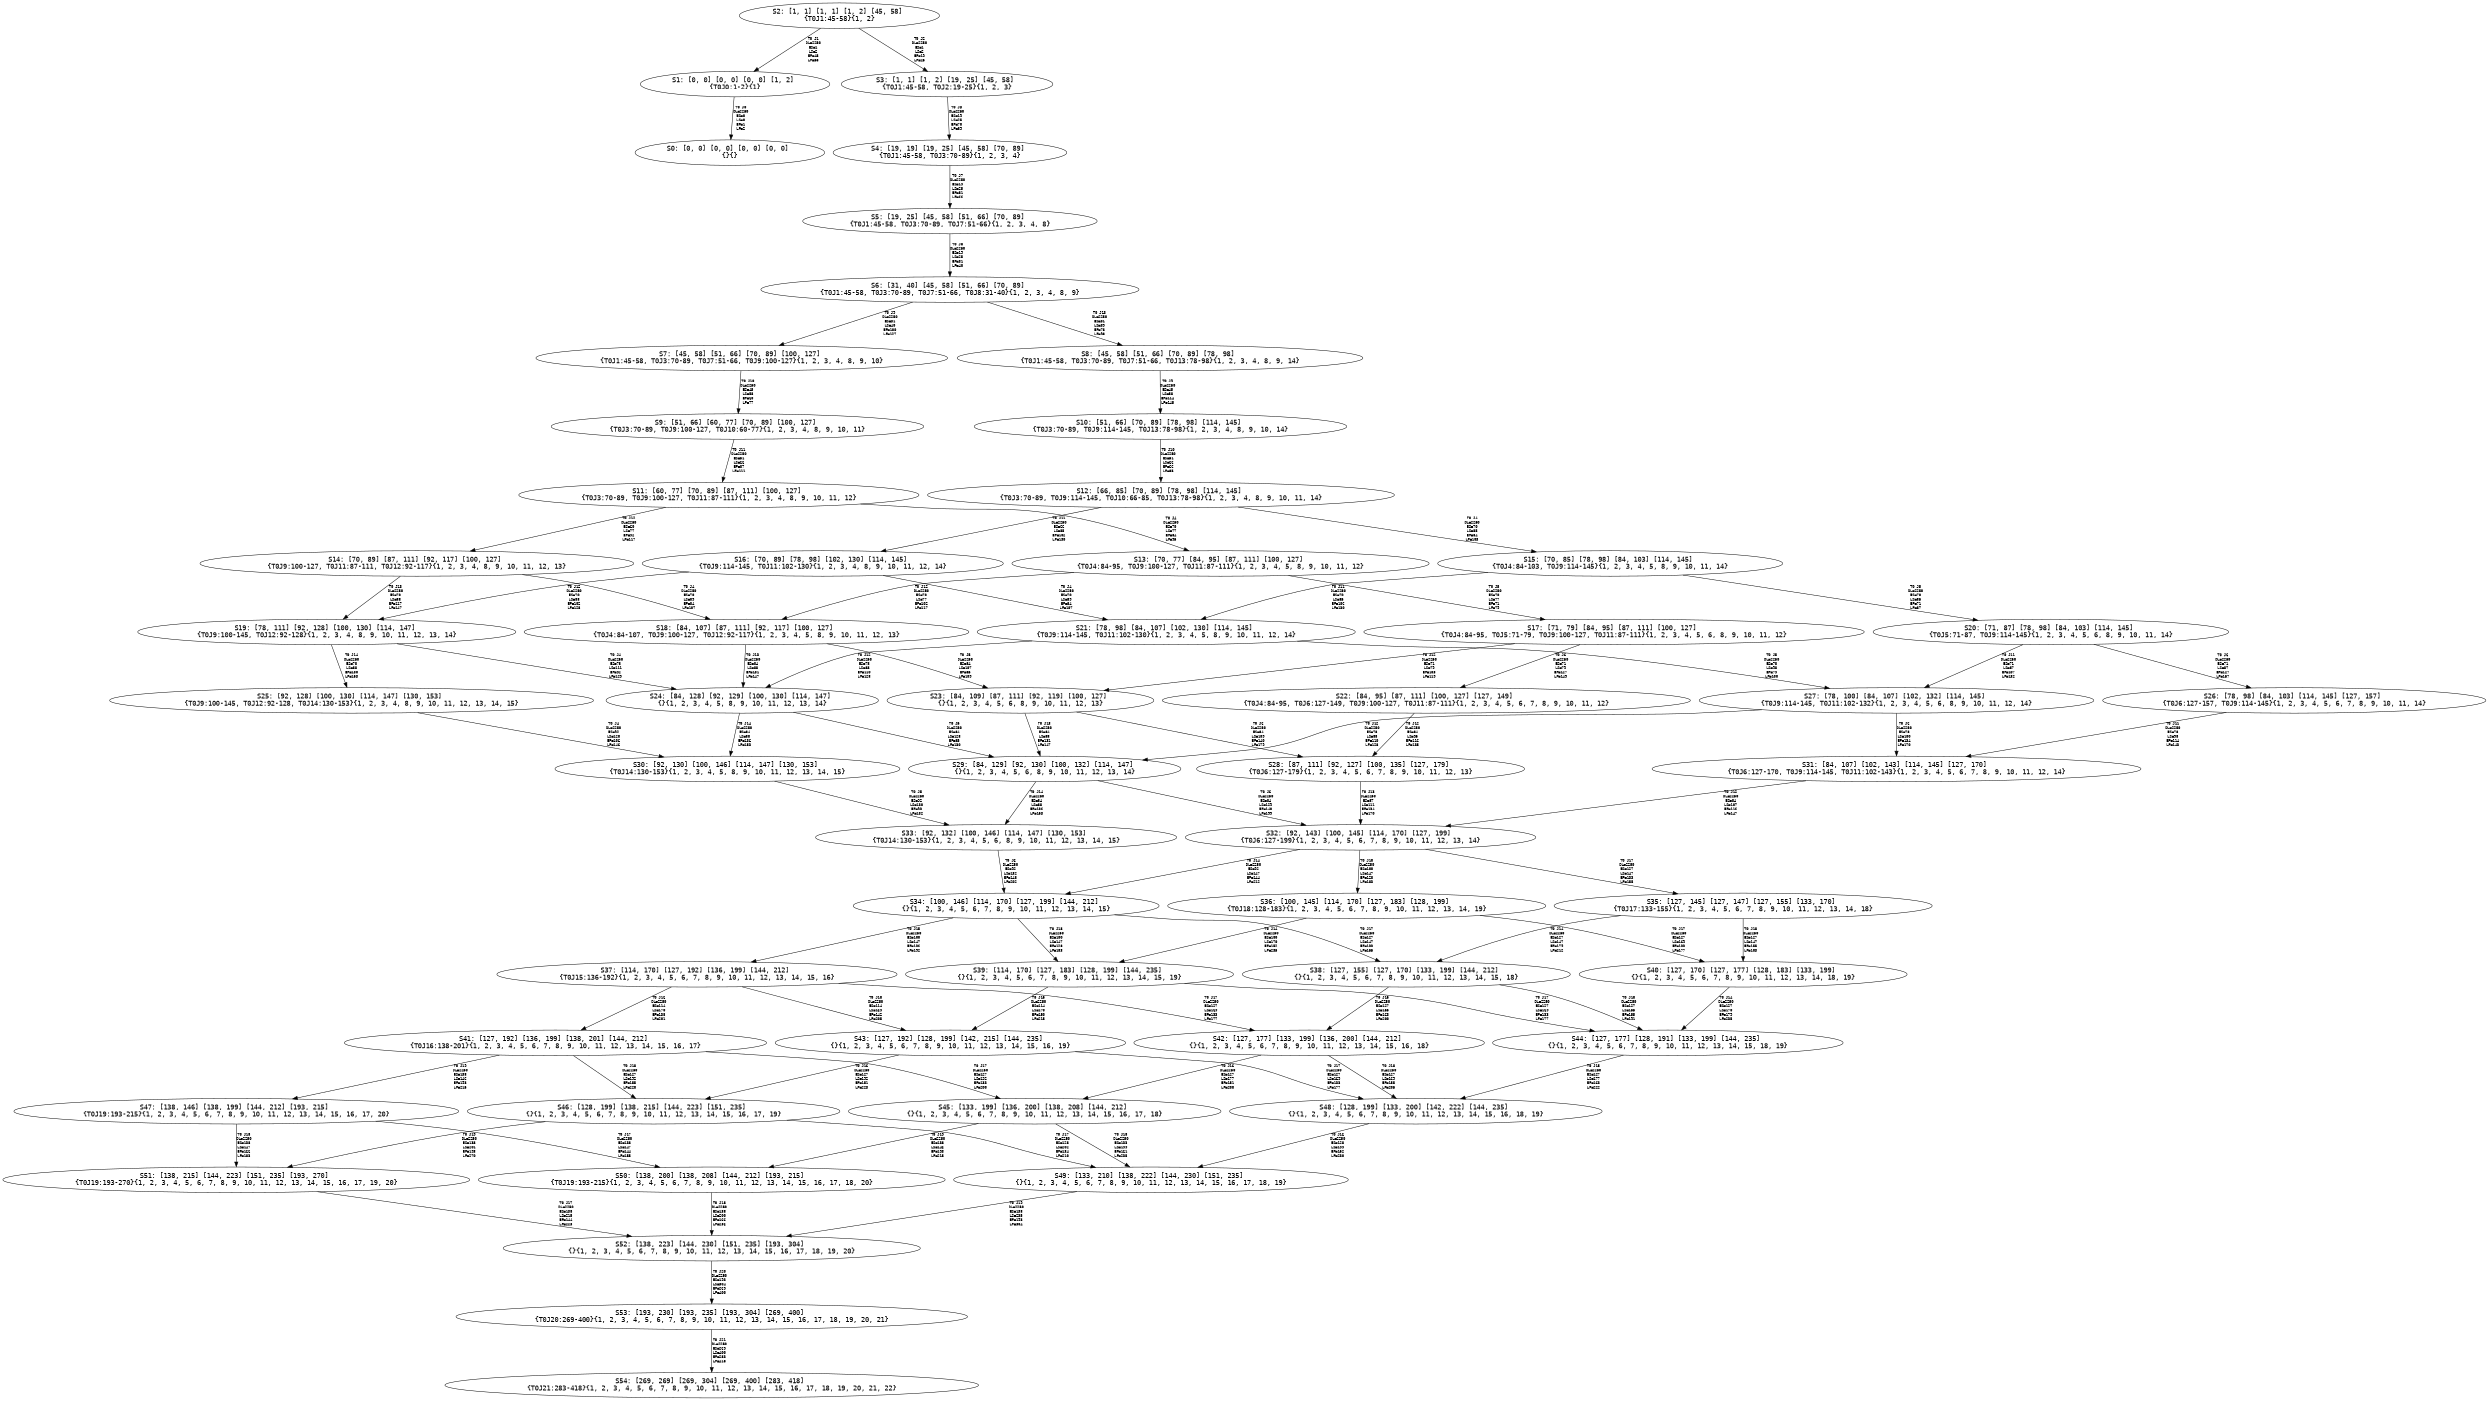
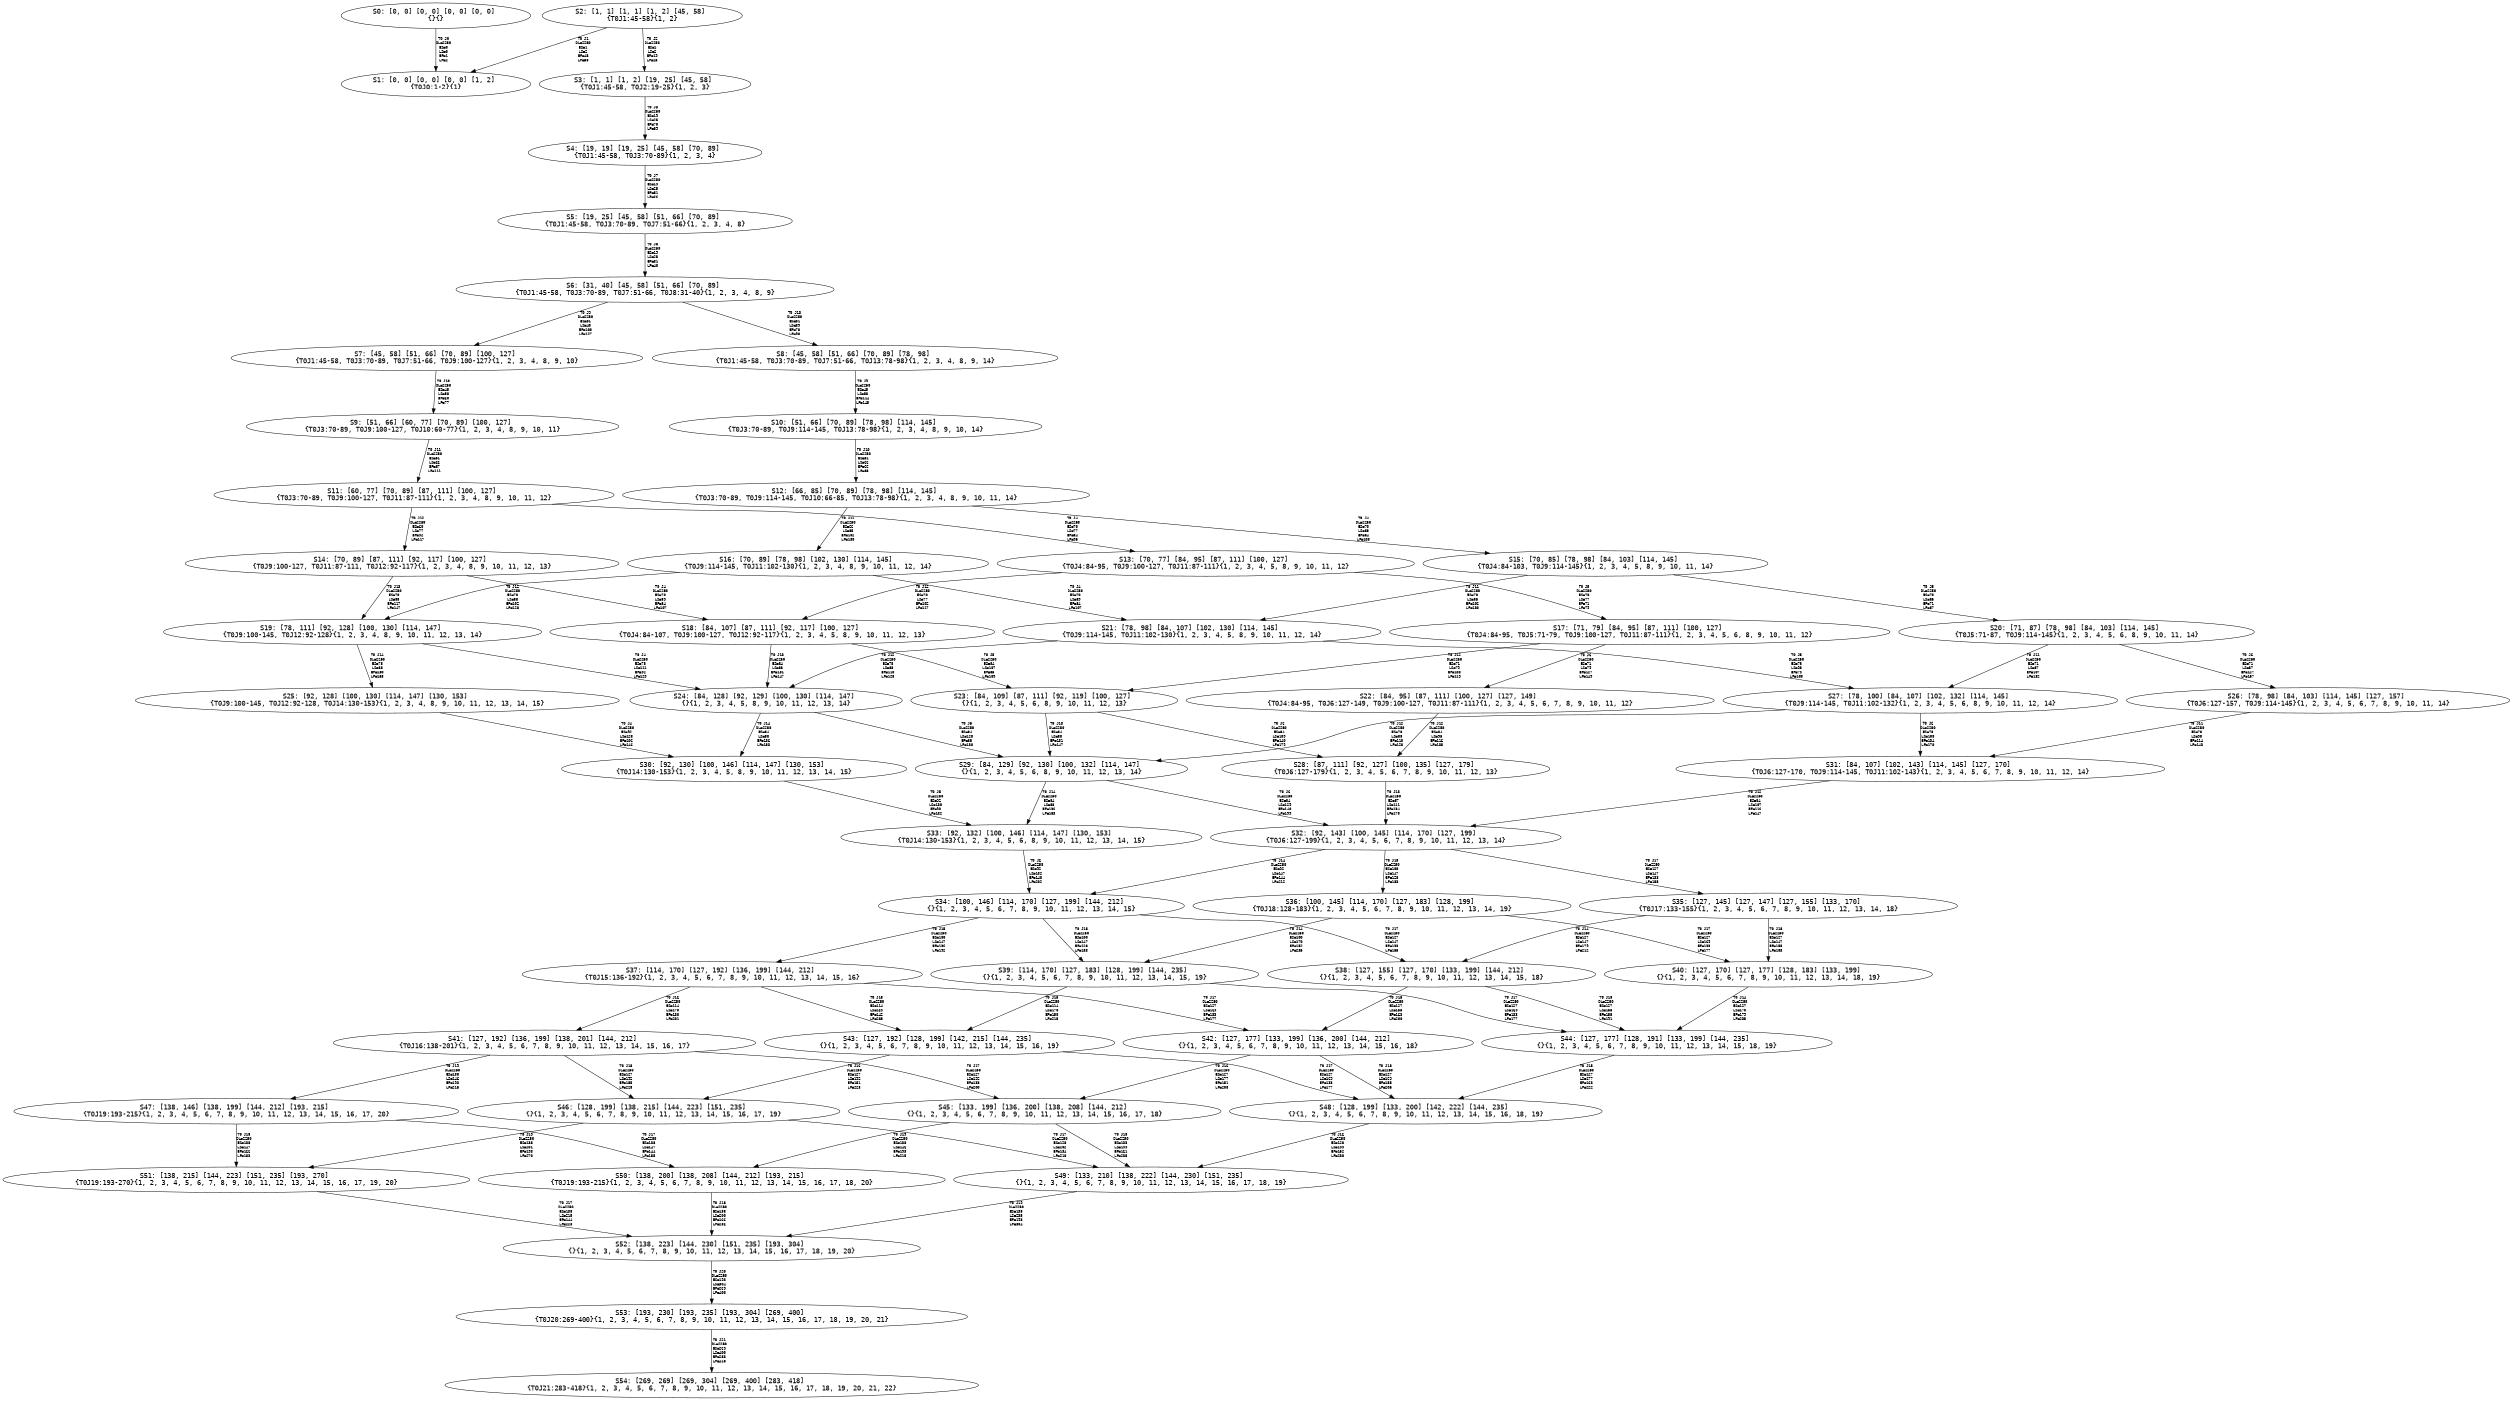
edge "S1: [0, 0] [0, 0] [0, 0] [1, 2] {T0J0:1-2}{1}" -> "S0: [0, 0] [0, 0] [0, 0] [0, 0] {}{}": reversed
